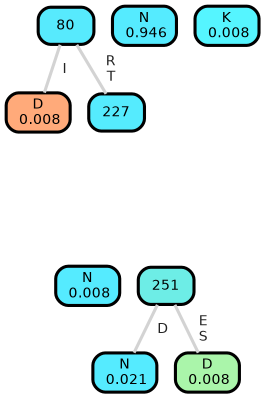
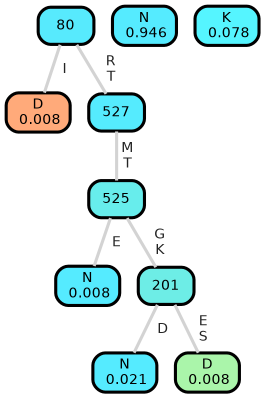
node "K 0.008": label "K 0.008" -> "K 0.078"
node "227": label "227" -> "527"
node "525": added
node "251": label "251" -> "201"
